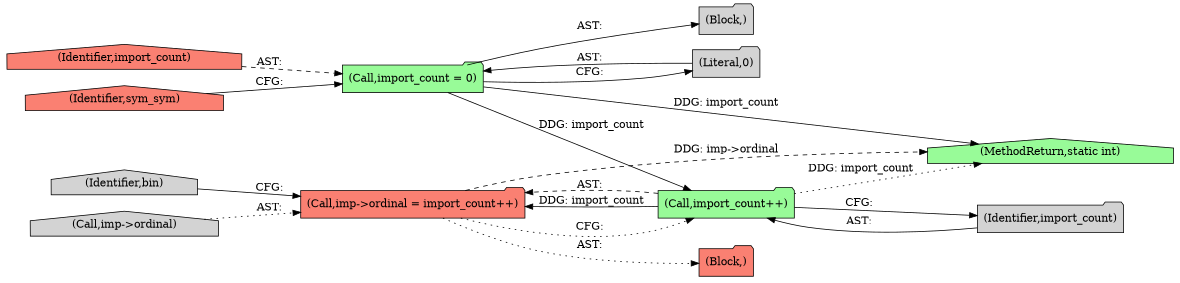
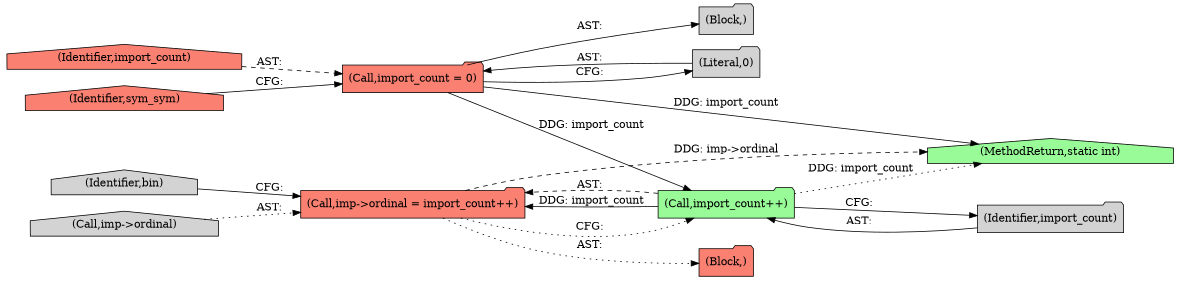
node "(Call,import_count = 0)": fillcolor palegreen -> salmon
